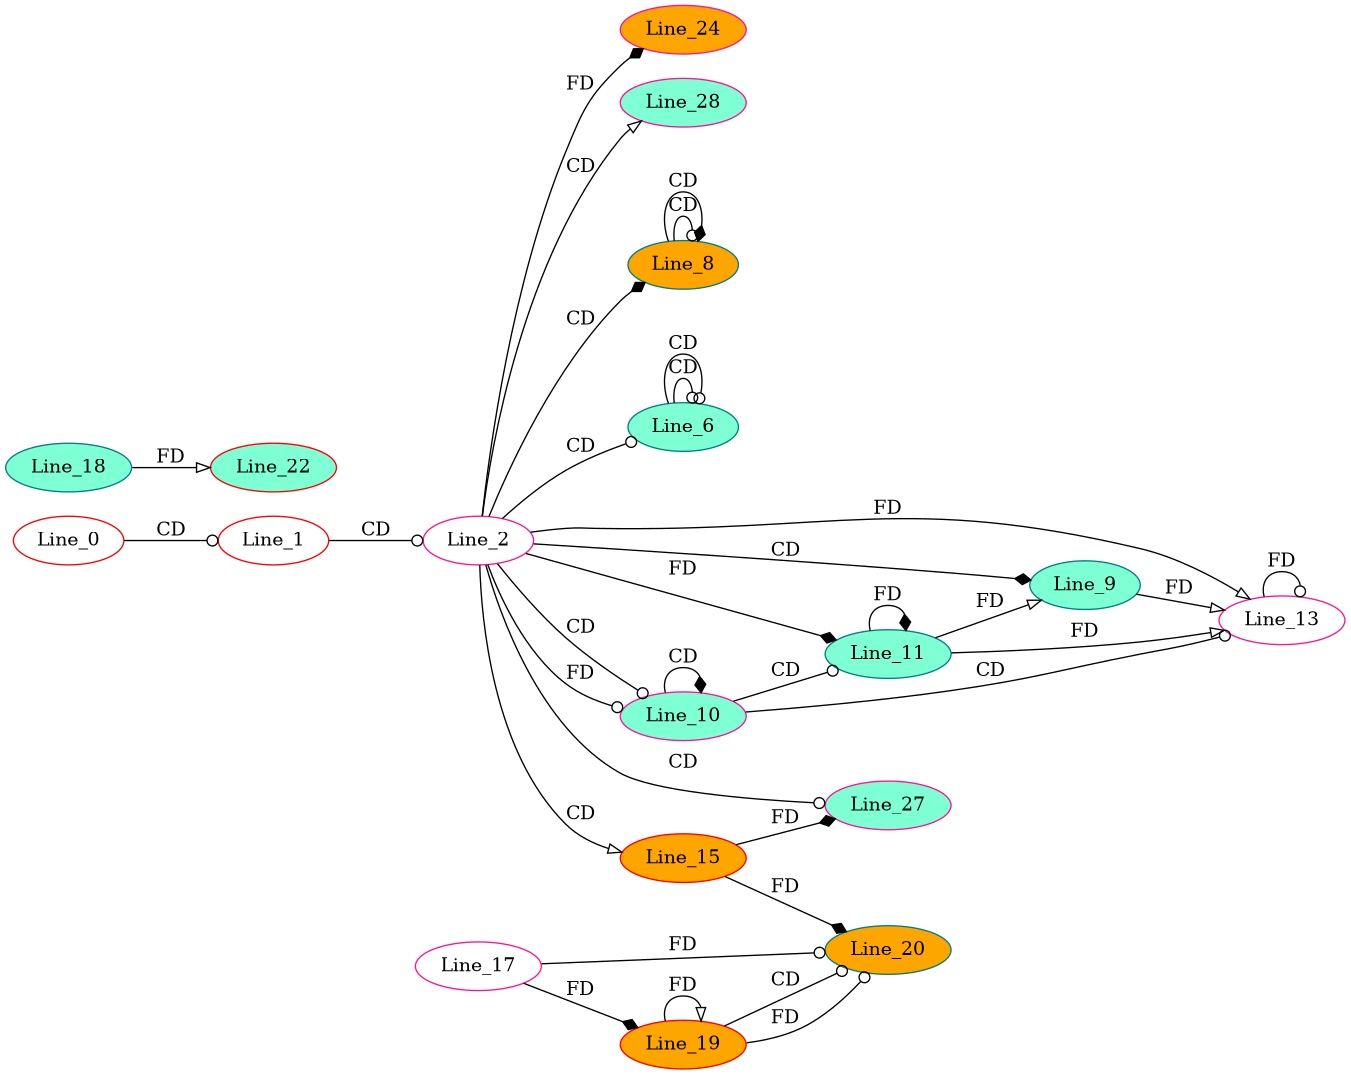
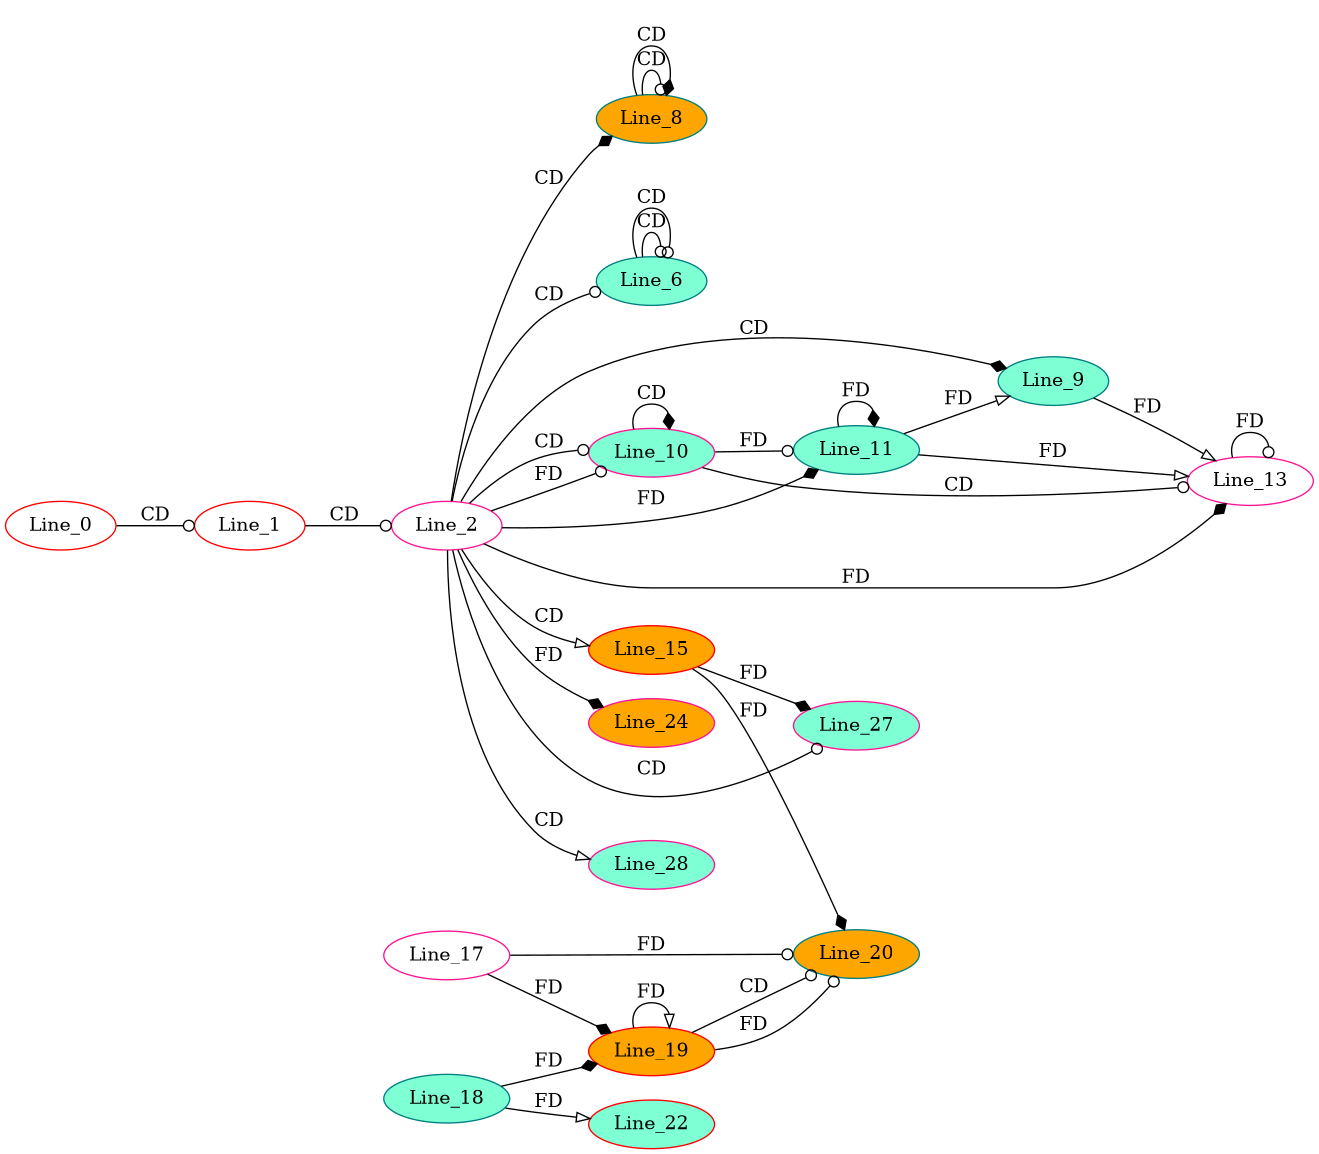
edge "Line_2" -> "Line_13": arrowhead onormal -> diamond
edge "Line_10" -> "Line_11": label "CD" -> "FD"
edge "Line_18" -> "Line_19": added, label "FD"
